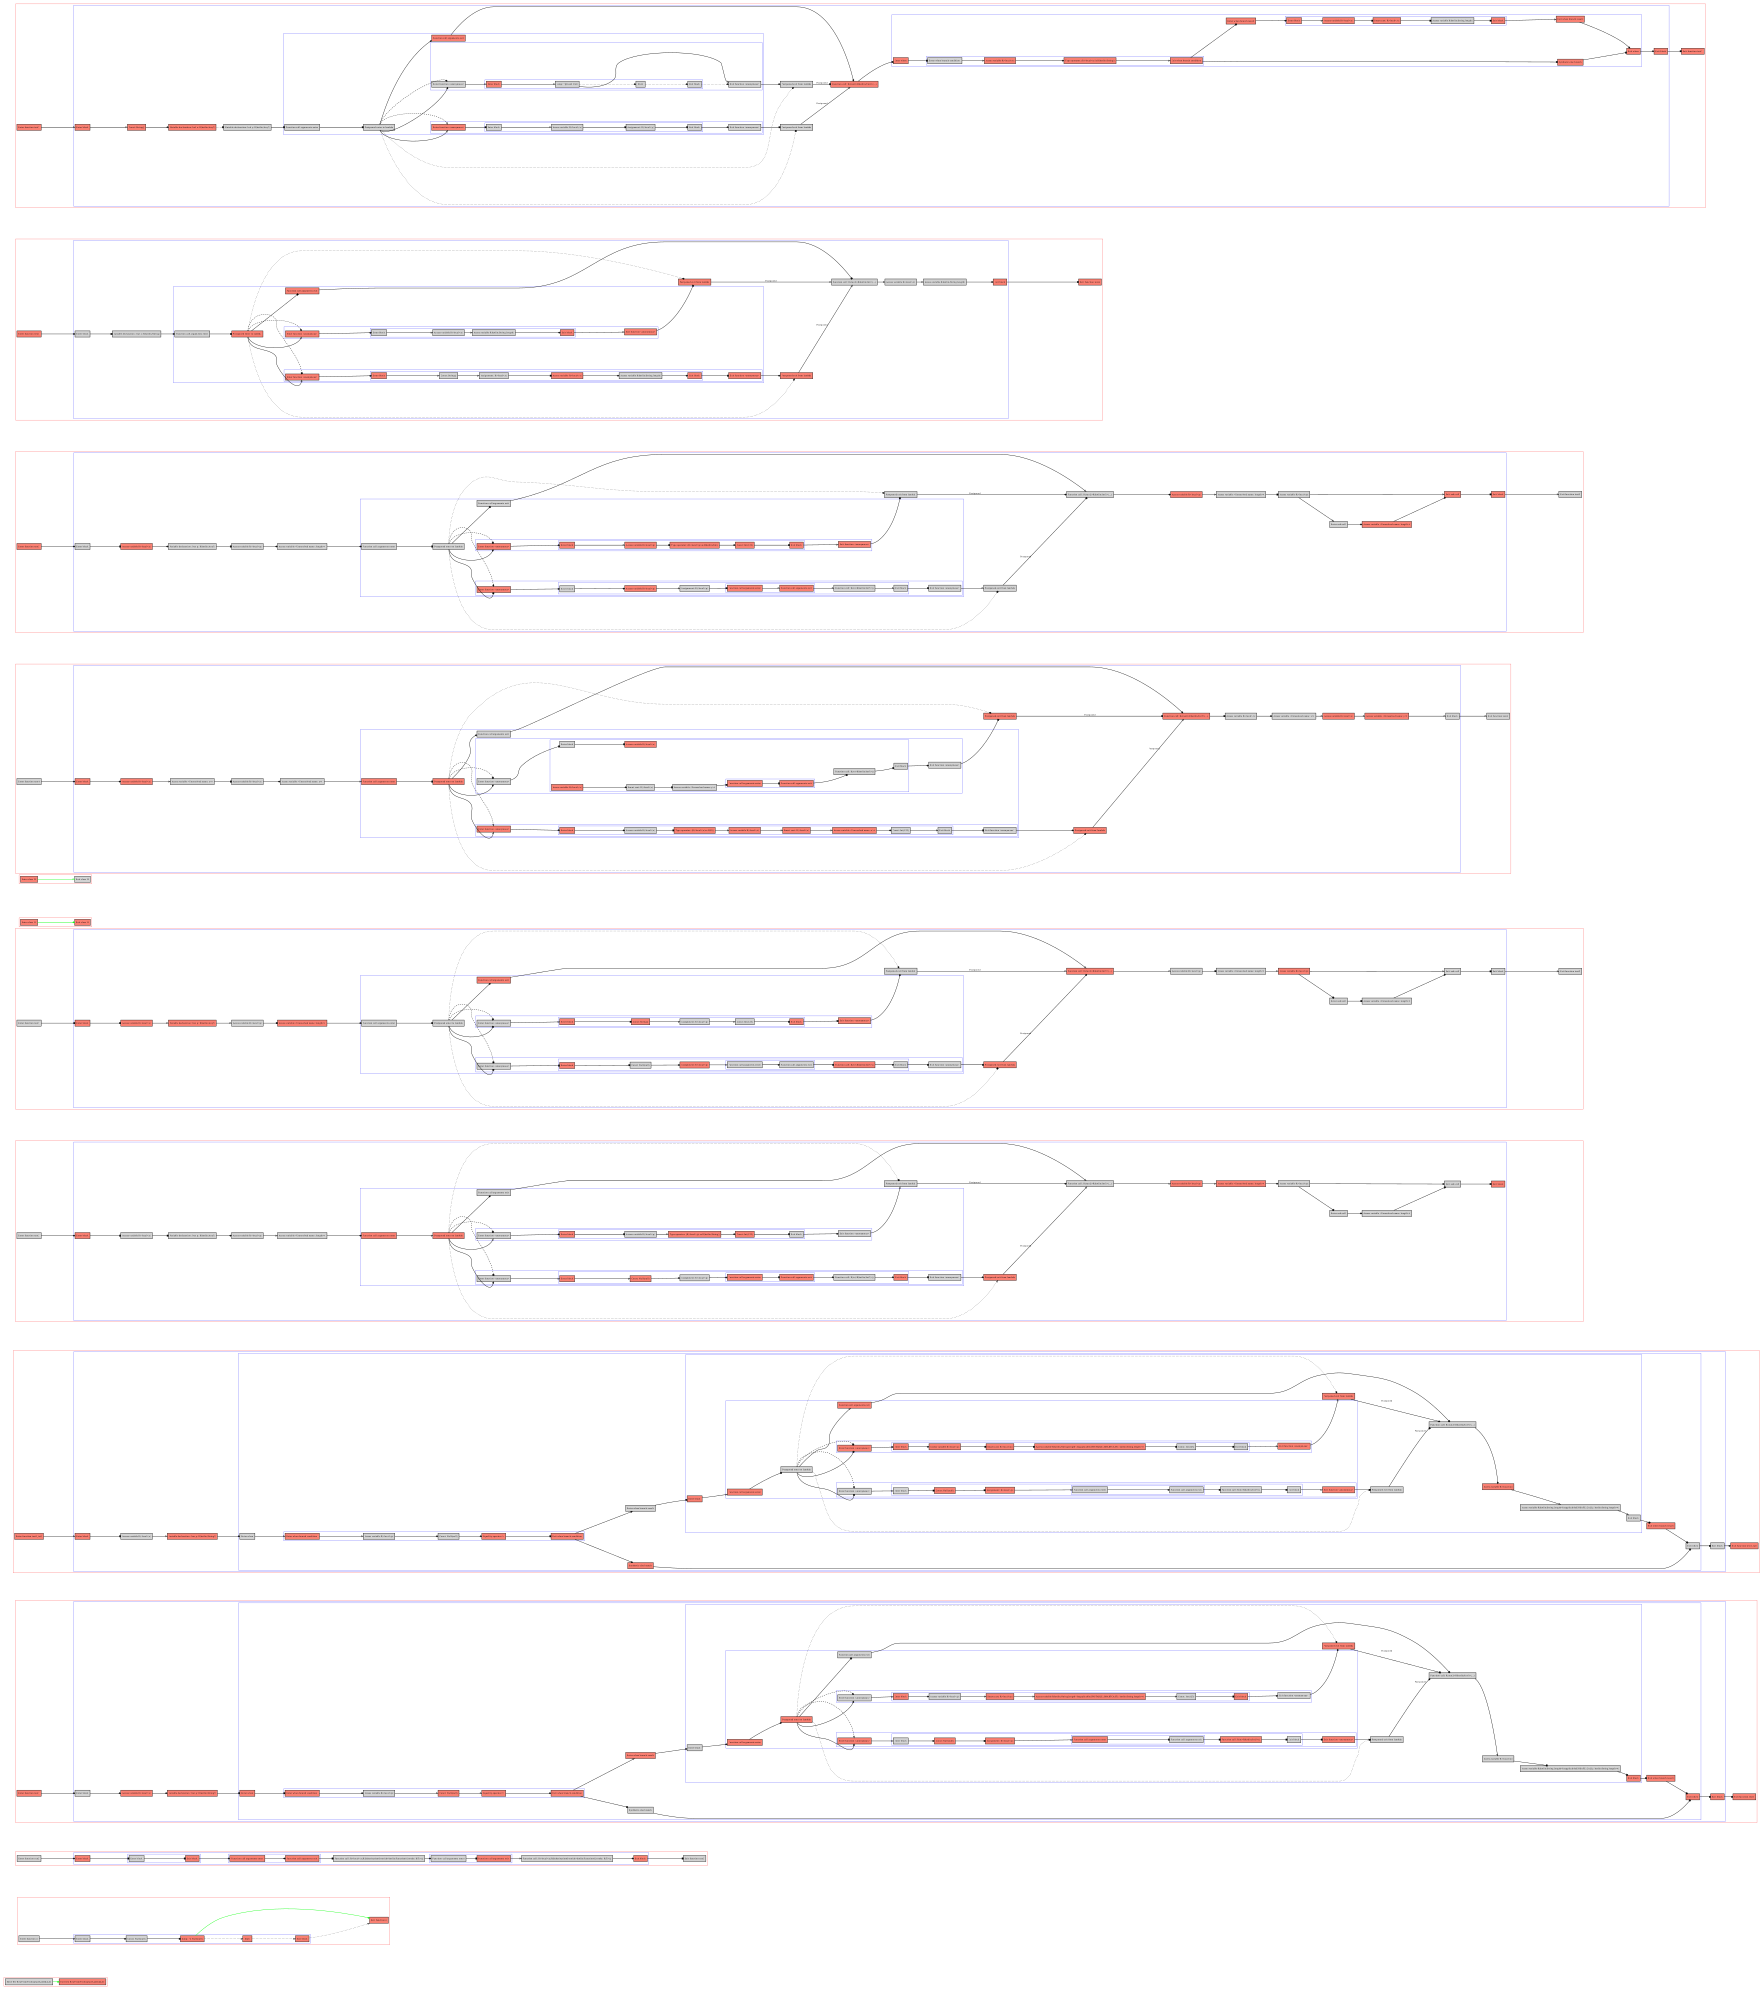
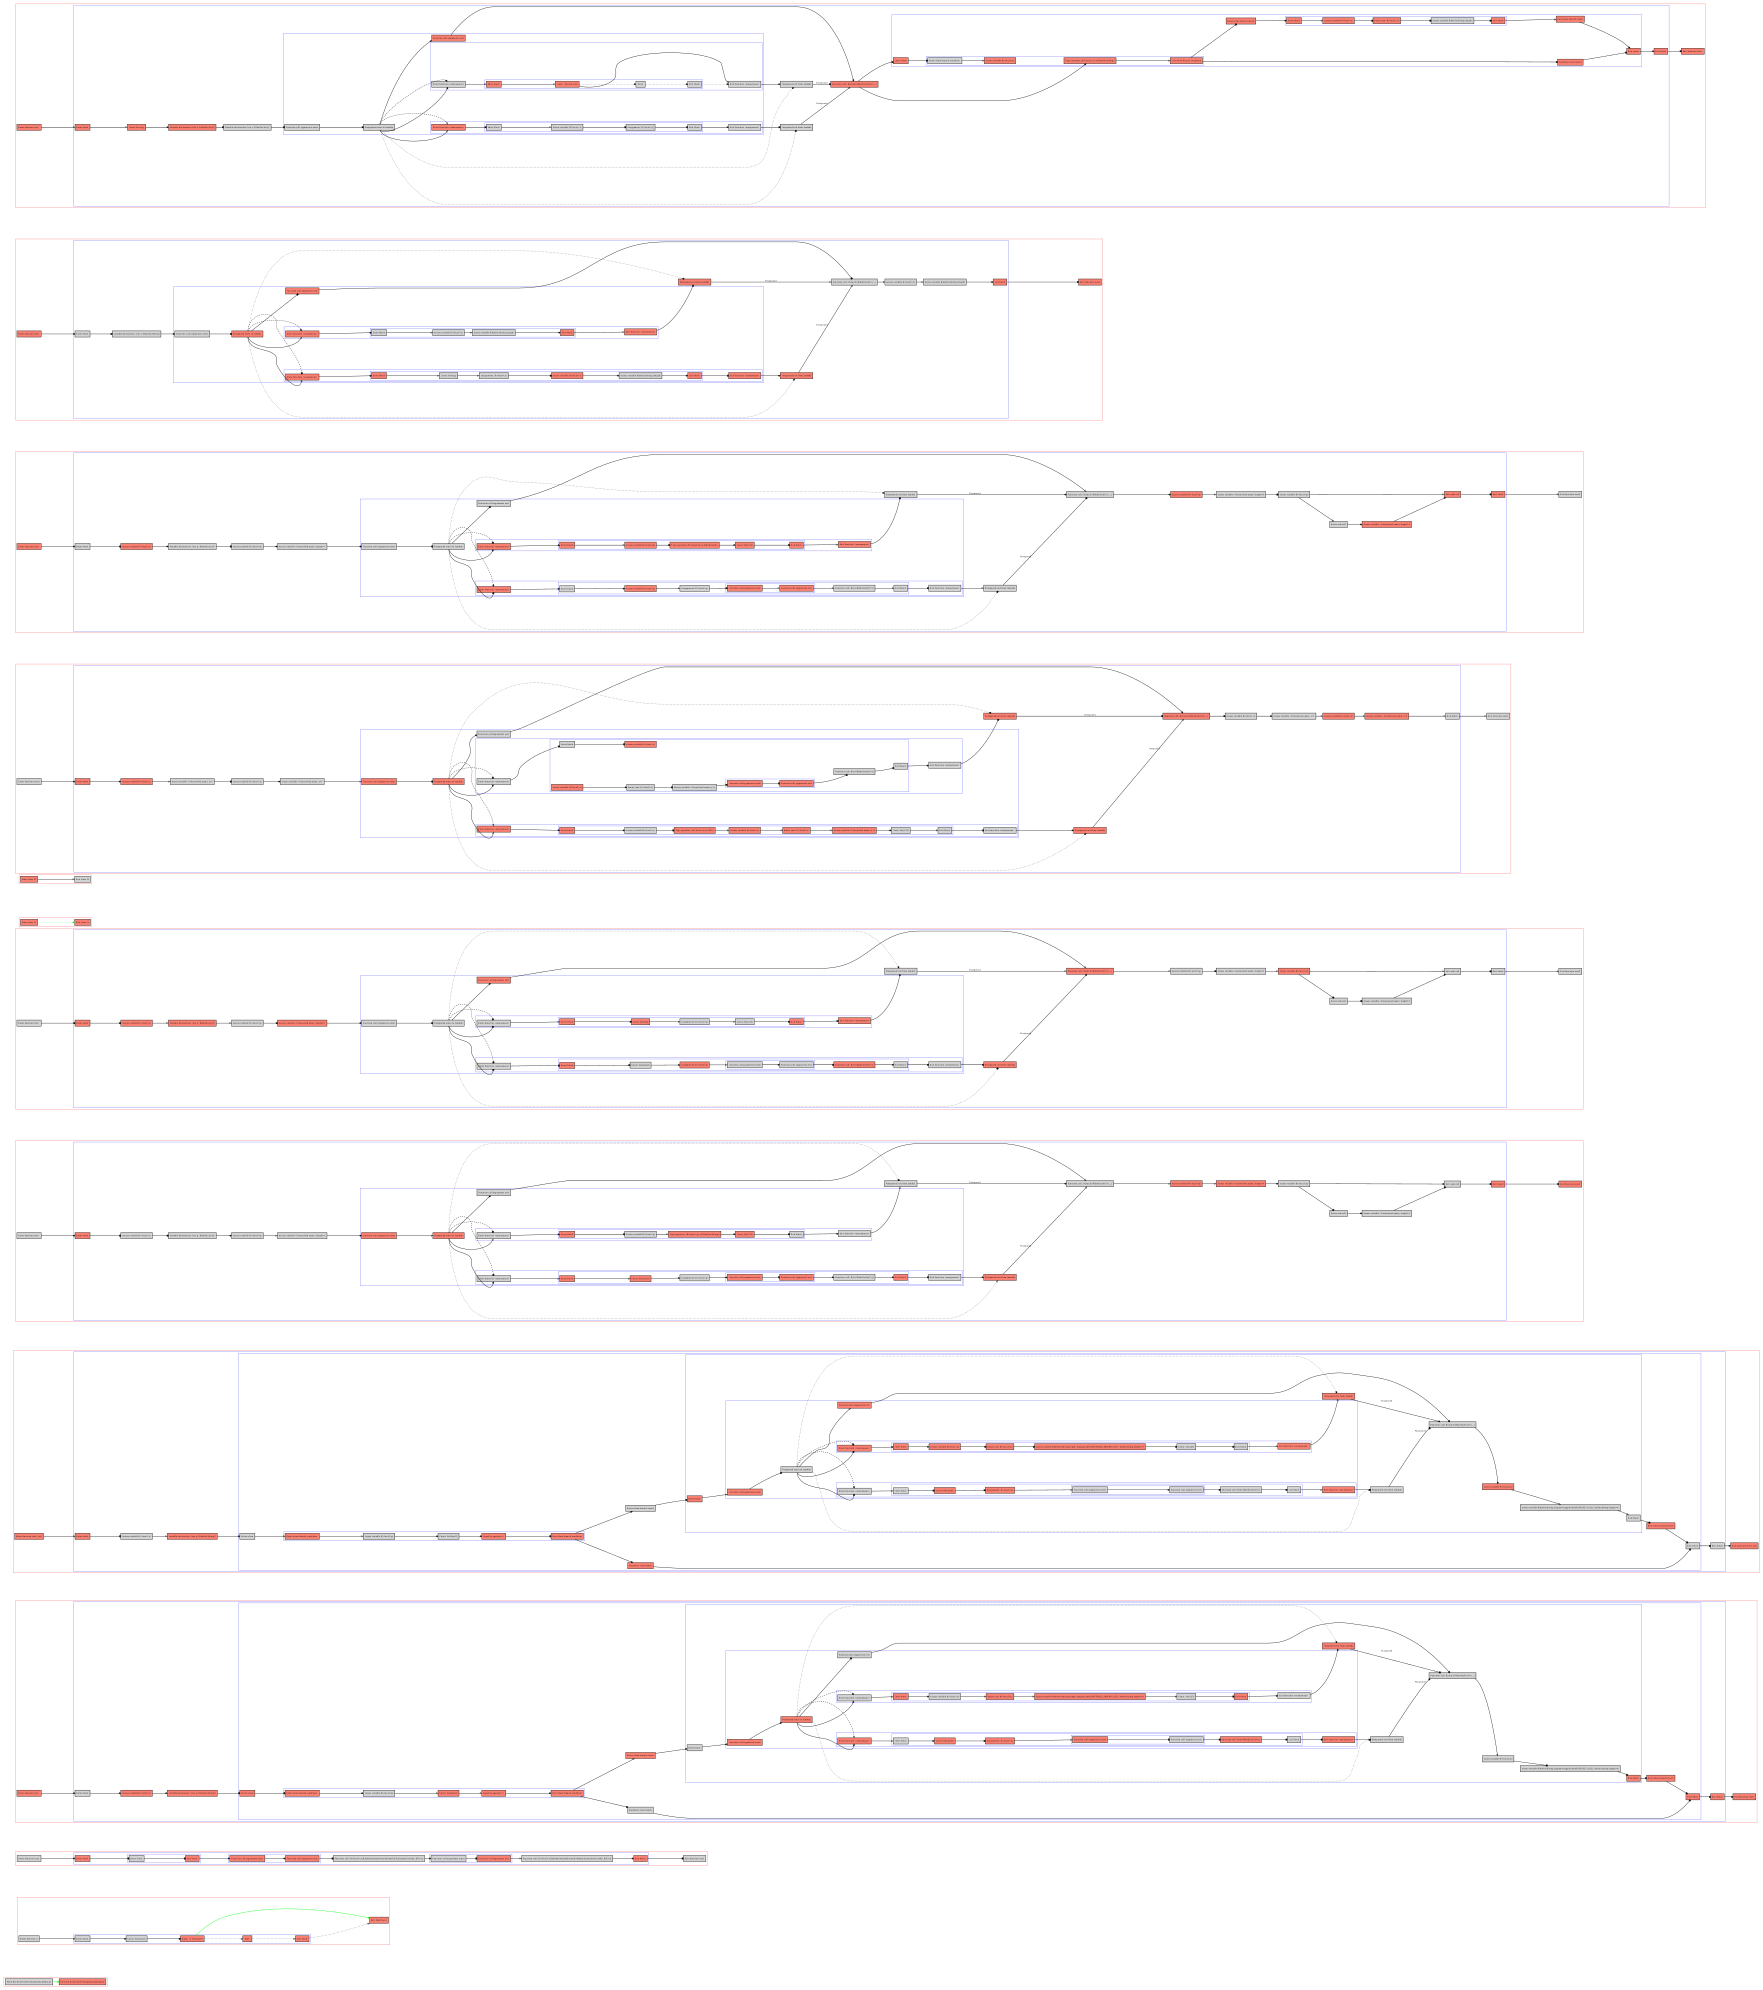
edge "Access variable R|<local>/y|" -> "Type operator: (R|<local>/y| is R|kotlin/String|)": now "Function call: R|/run2|<R|kotlin/Unit|>(...)" -> "Type operator: (R|<local>/y| is R|kotlin/String|)"
node "Jump: ^@run2 Unit": fillcolor lightgrey -> salmon
edge "Variable declaration: lval x: R|kotlin/Any?|" -> "Variable declaration: lval y: R|kotlin/Any?|": style dotted -> solid
edge "Enter class I2" -> "Exit class I2": color green -> black
edge "Enter class I1" -> "Exit class I1": style solid -> dotted
node "Exit function test2": added
